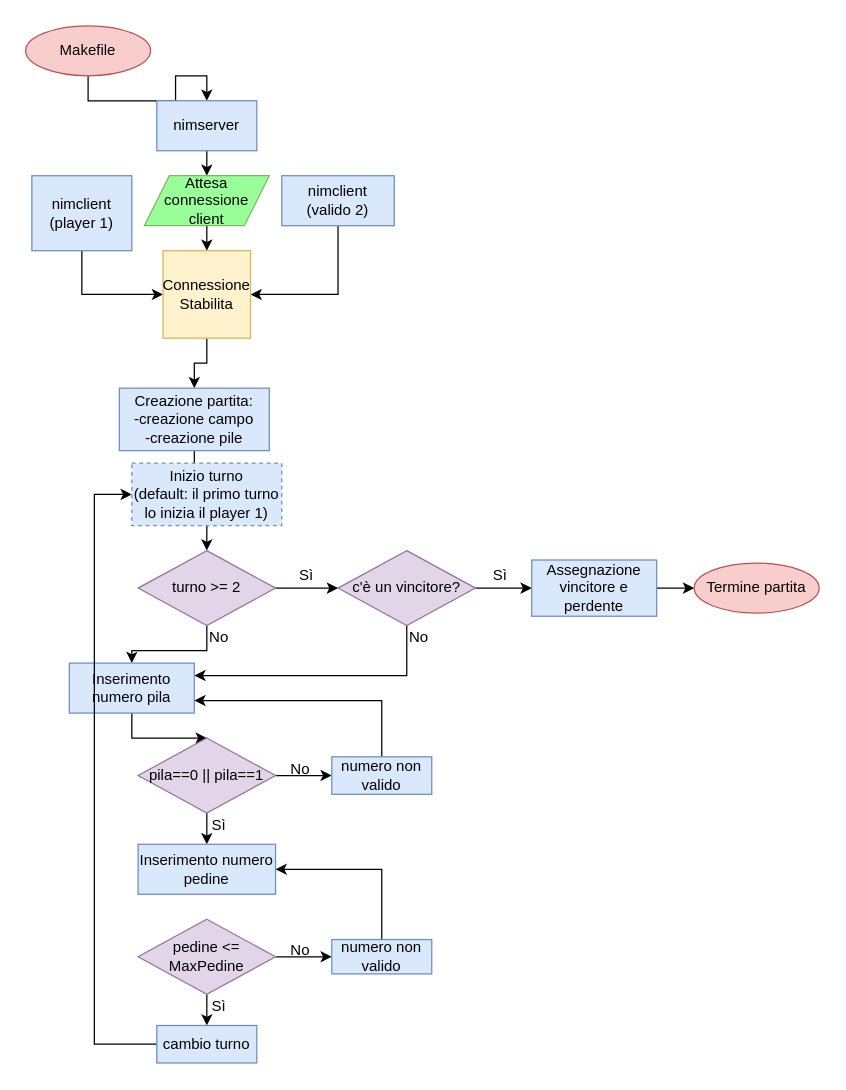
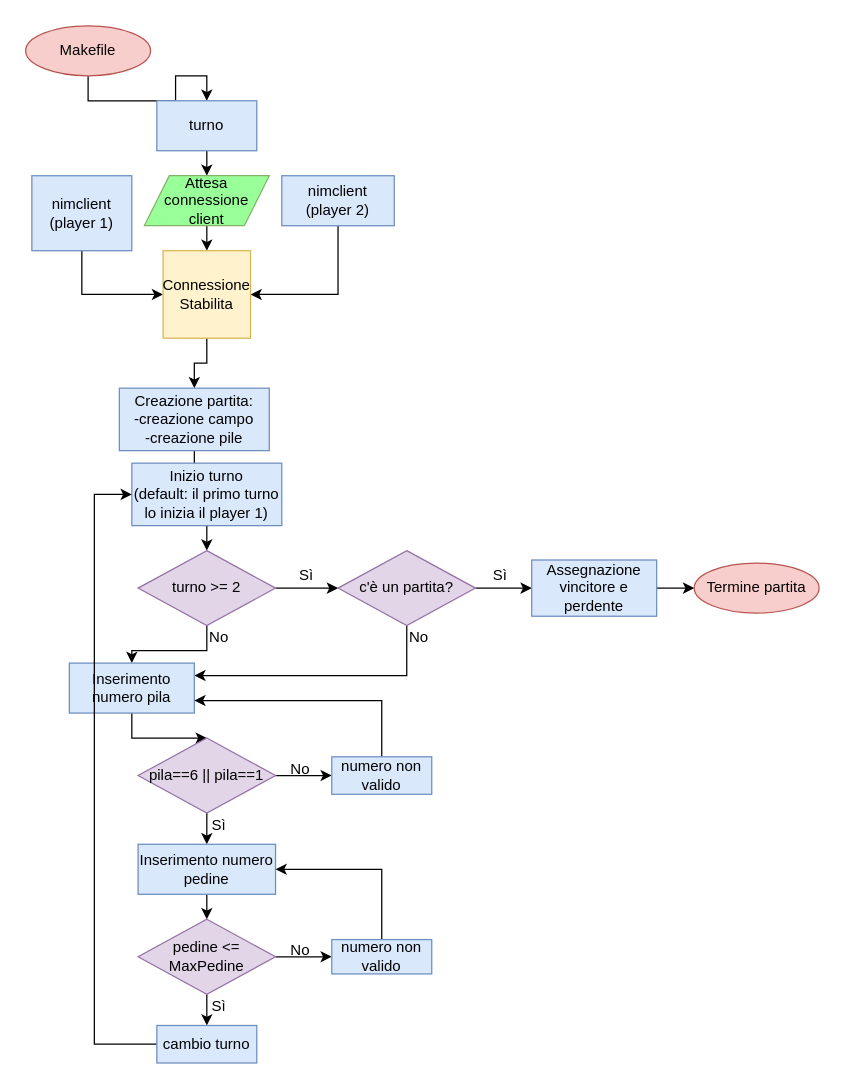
node "nimserver": label "nimserver" -> "turno"
node "nimclient (valido 2)": label "nimclient (valido 2)" -> "nimclient (player 2)"
node "Inizio turno (default: il primo turno lo inizia il player 1)": style dashed -> solid
node "c'è un vincitore?": label "c'è un vincitore?" -> "c'è un partita?"
node "pila==0 || pila==1": label "pila==0 || pila==1" -> "pila==6 || pila==1"
edge "Inserimento numero pedine" -> "pedine <= MaxPedine": added
